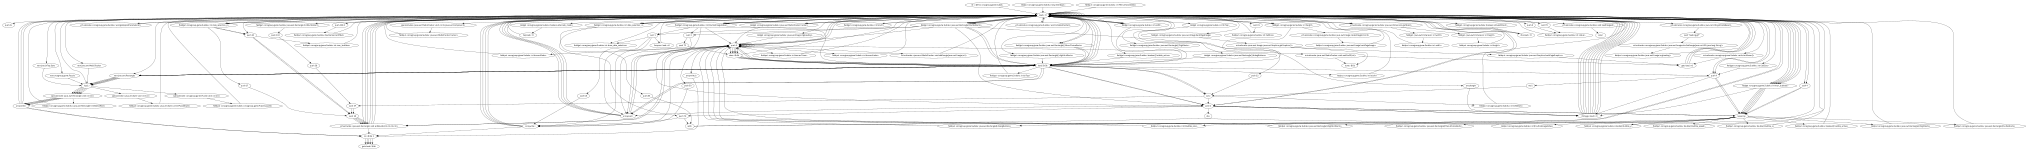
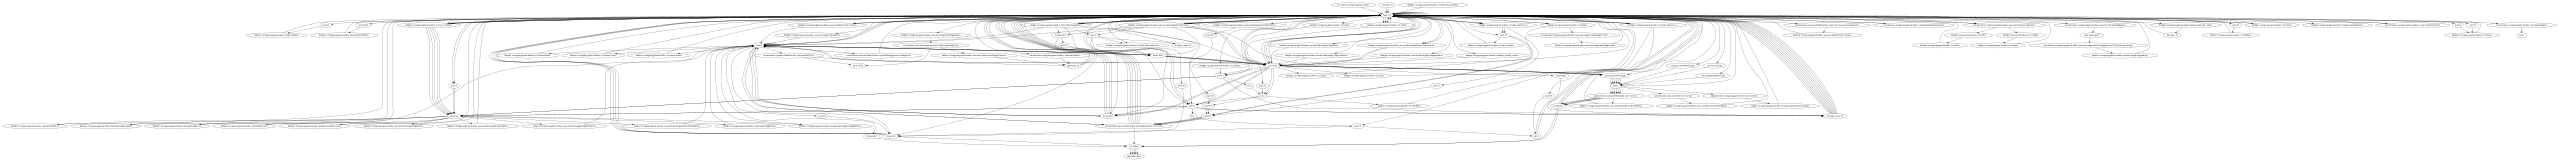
edge "push 0L" -> "fieldput <orcagroup.game.Sudoku: long timeSpan>": added
edge "fieldget <orcagroup.game.Sudoku: boolean isInvalidClient>" -> "ifne load.r r0": removed
node "push 3": label "push 3" -> "startGame 3"
node "new java.brTop.Date": label "new java.brTop.Date" -> "new java.util.Date"
edge "fieldget <orcagroup.game.Sudoku: int max_bubbles>" -> "ifcmpge.i load.r r0": removed
edge "push 2" -> "push 70": now "div.i" -> "push 70"
